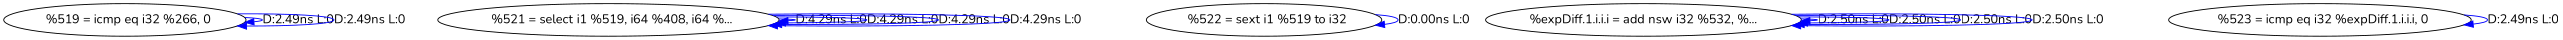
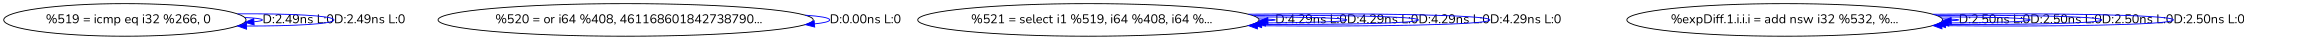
node "%520 = or i64 %408, 461168601842738790...": added
node "%522 = sext i1 %519 to i32": removed
node "%523 = icmp eq i32 %expDiff.1.i.i.i, 0": removed
